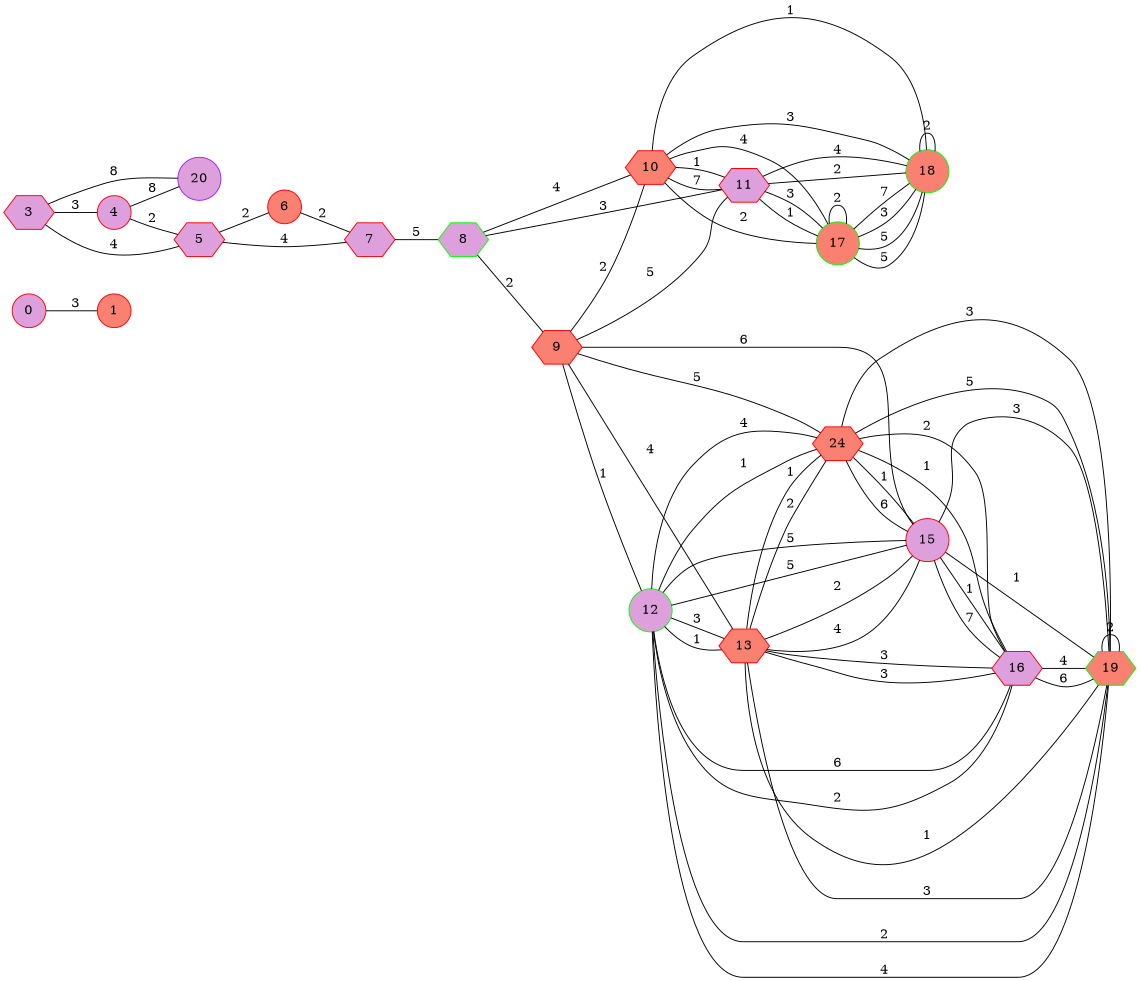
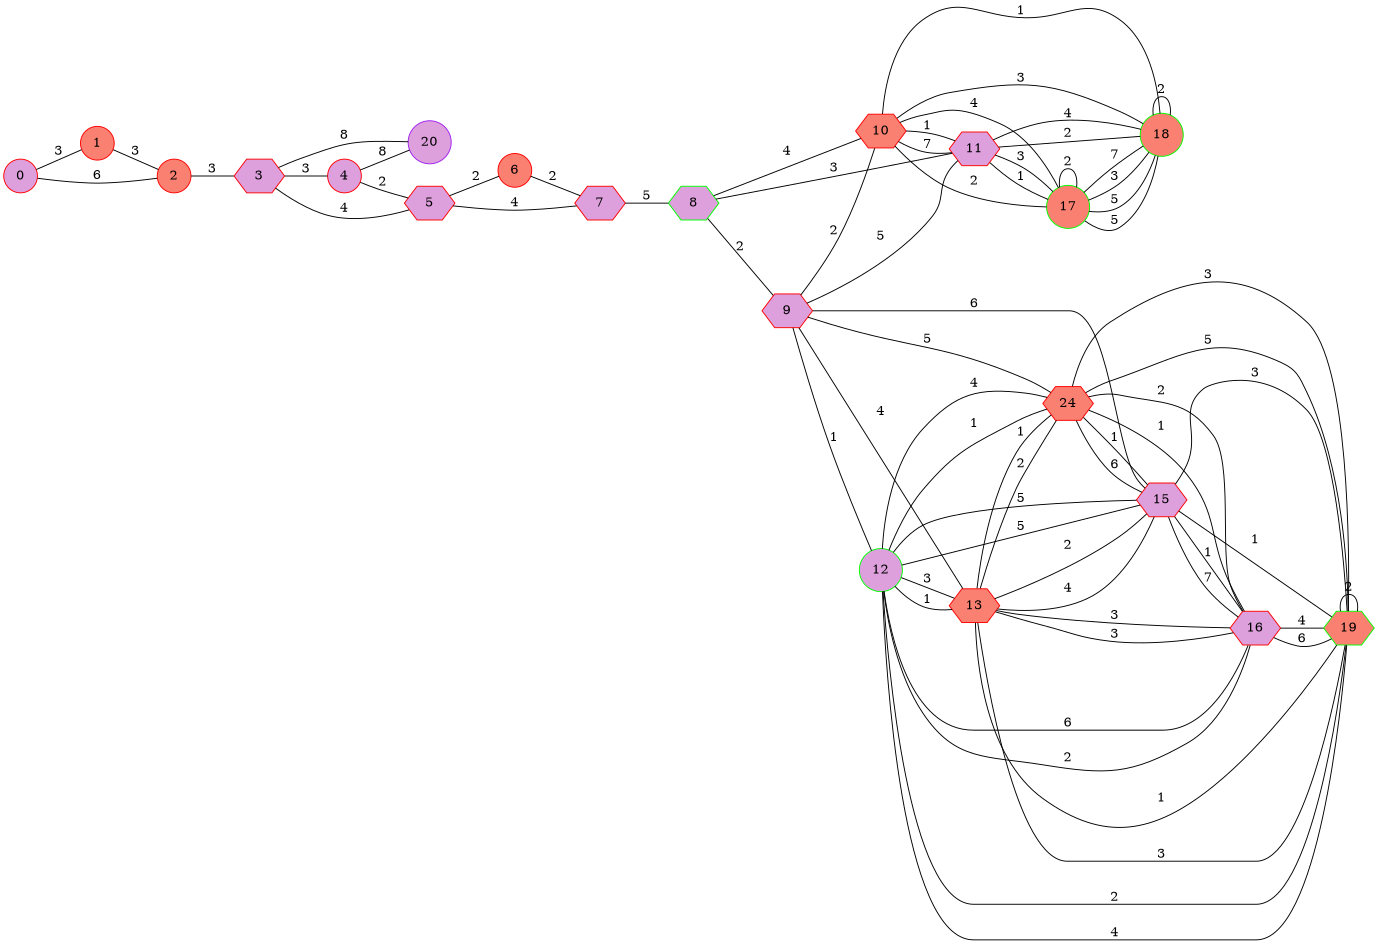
node "2": added
node "9": fillcolor salmon -> plum
node "15": shape circle -> hexagon
